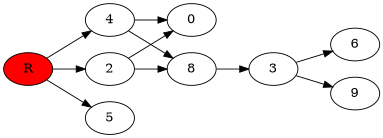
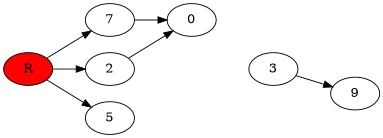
node "4": label "4" -> "7"
node "6": removed
node "8": removed
